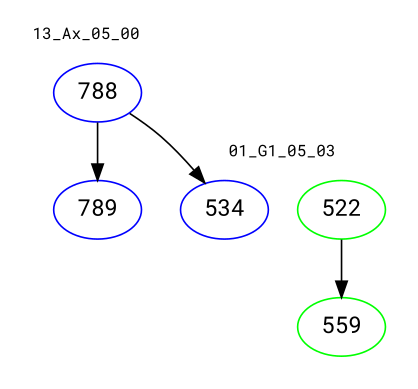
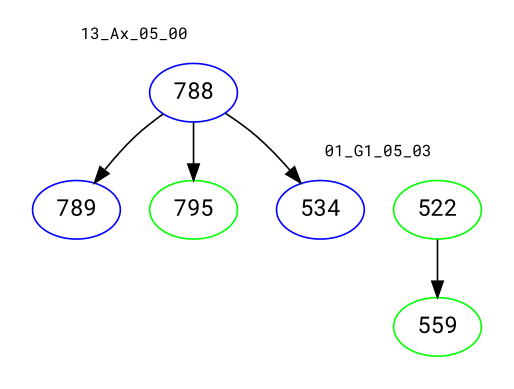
node "795": added
